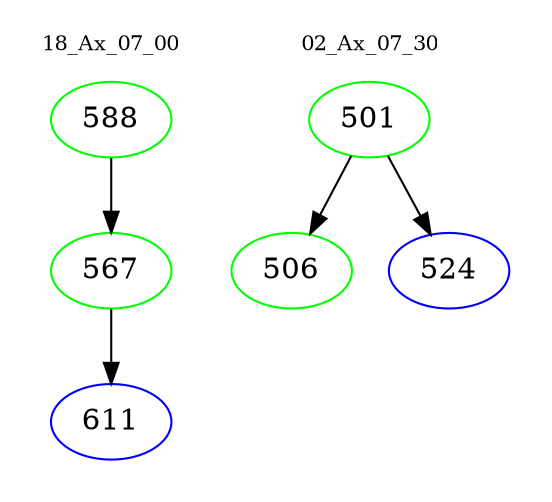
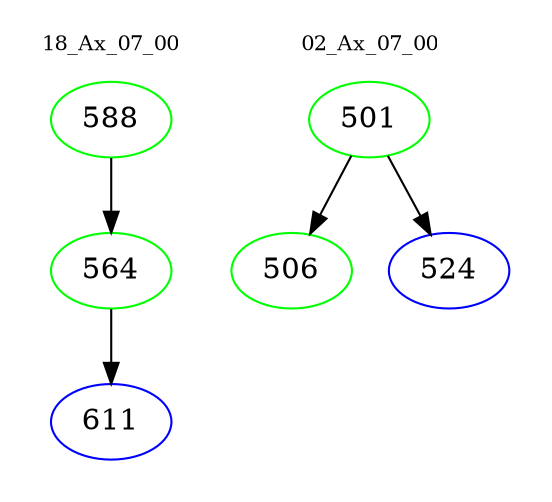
cluster "02_Ax_07_30": label "02_Ax_07_30" -> "02_Ax_07_00"
node "567": label "567" -> "564"
